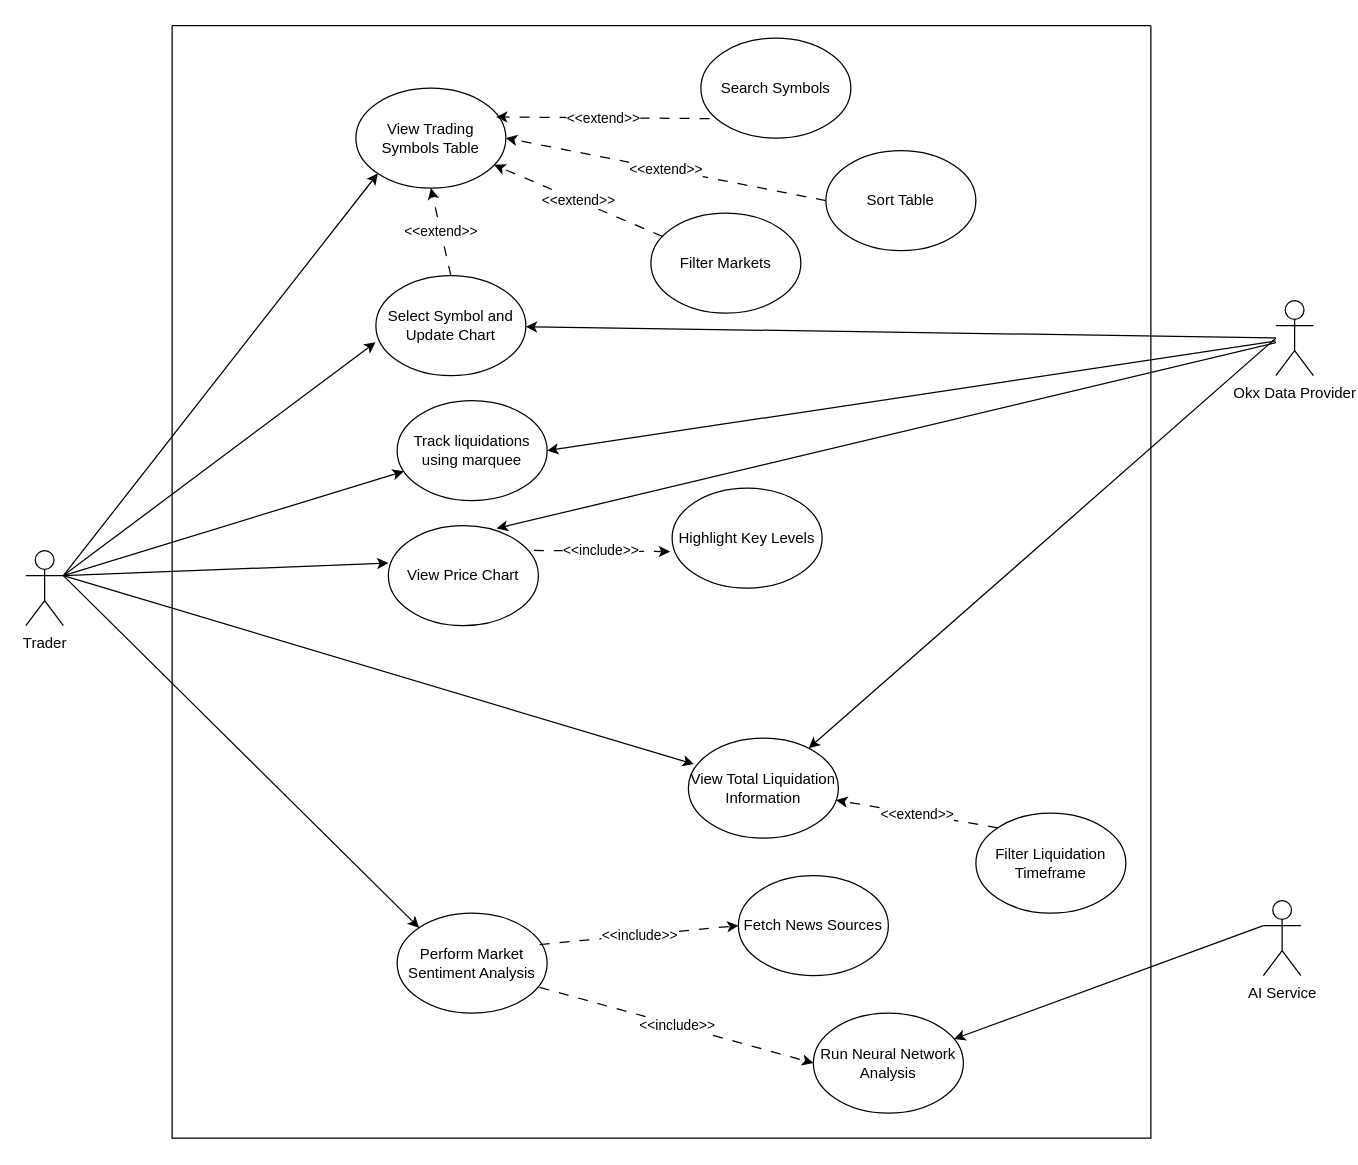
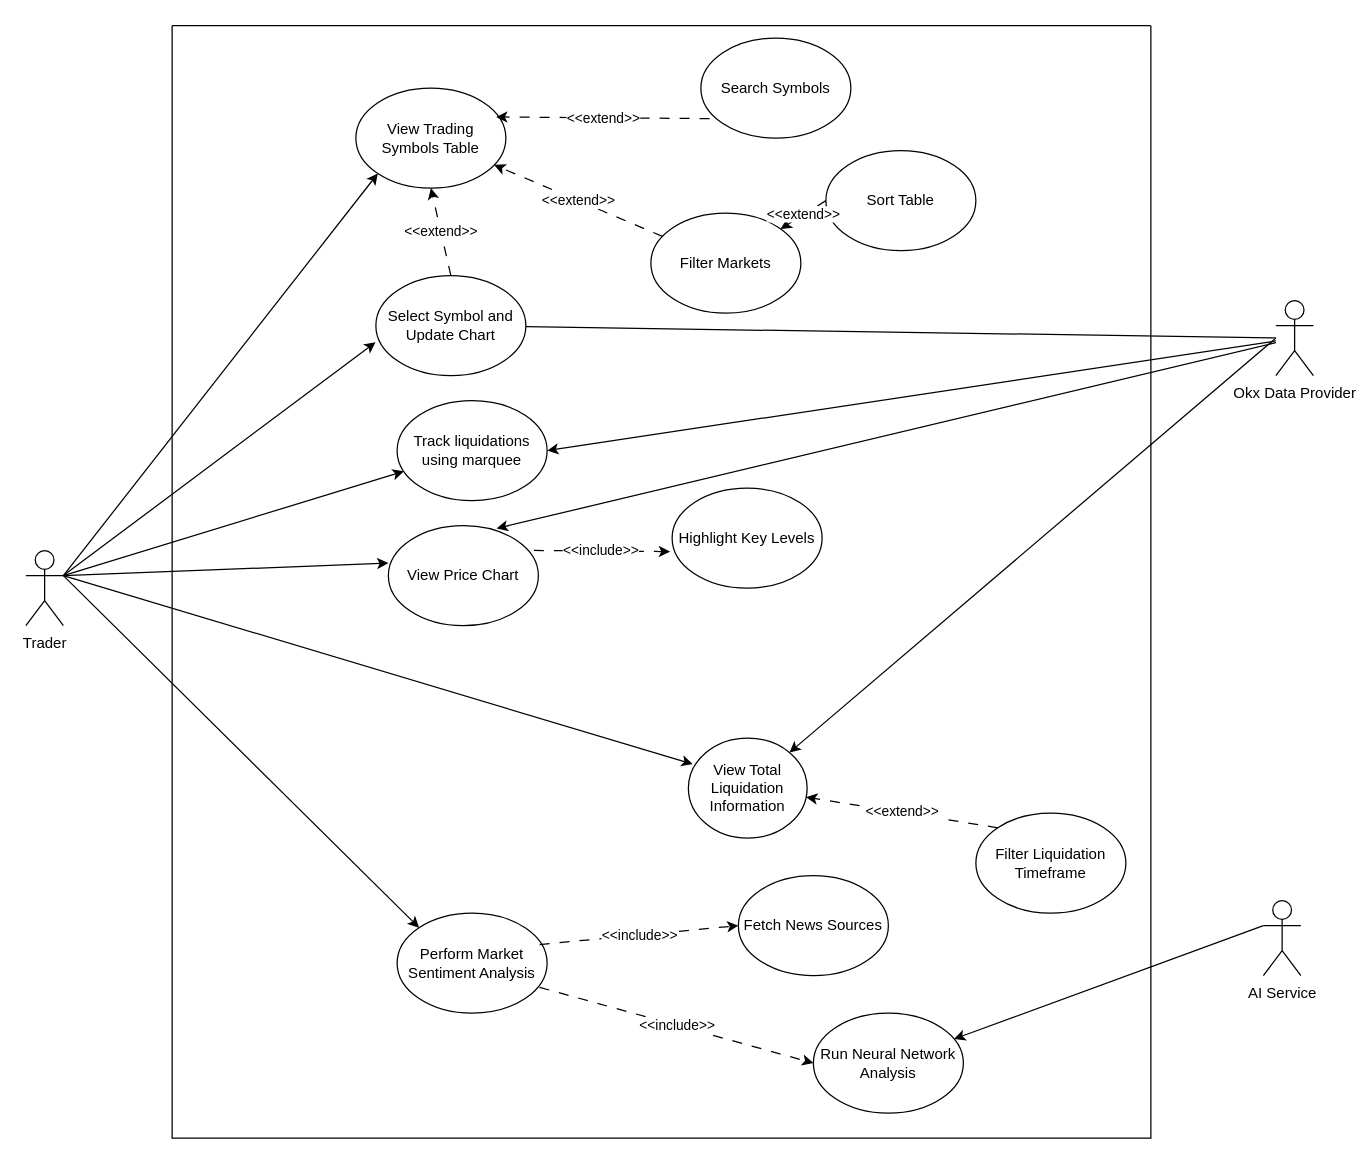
edge "Sort Table" -> "View Trading Symbols Table": now "Sort Table" -> "Filter Markets"
edge "Okx Data Provider" -> "Select Symbol and Update Chart": arrowhead classic -> none
node "View Total Liquidation Information": size 150x100 -> 119x100
